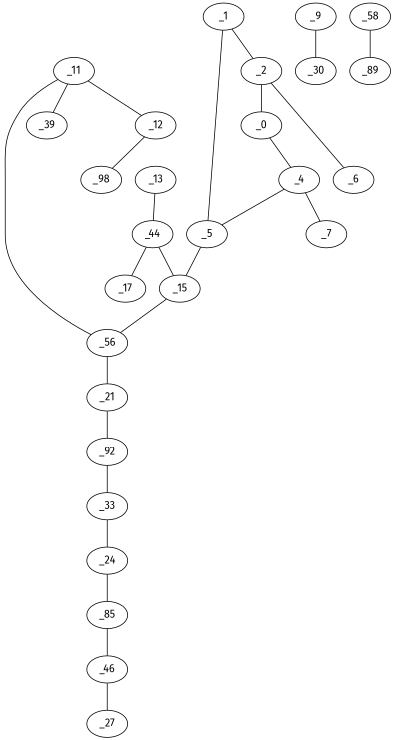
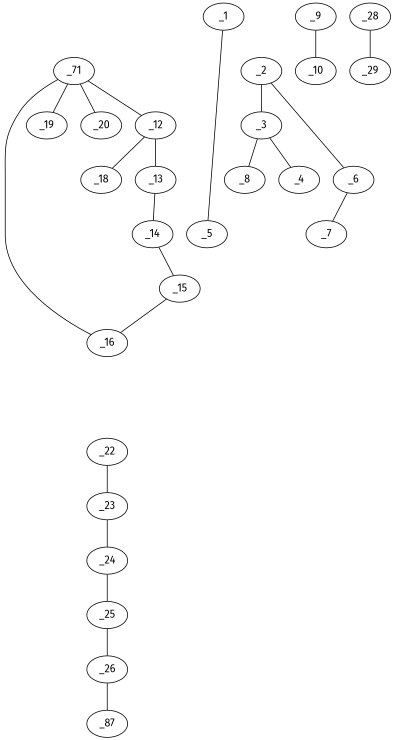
node "_58": label "_58" -> "_28"
edge "_1" -- "_2": removed
node "_11": label "_11" -> "_71"
node "_30": label "_30" -> "_10"
node "_89": label "_89" -> "_29"
node "_39": label "_39" -> "_19"
node "_20": added
node "_0": label "_0" -> "_3"
edge "_12" -- "_13": added
node "_98": label "_98" -> "_18"
node "_8": added
edge "_4" -- "_5": removed
edge "_4" -- "_7": now "_6" -- "_7"
node "_44": label "_44" -> "_14"
edge "_5" -- "_15": removed
node "_17": removed
node "_56": label "_56" -> "_16"
node "_21": removed
node "_92": label "_92" -> "_22"
node "_33": label "_33" -> "_23"
node "_85": label "_85" -> "_25"
node "_46": label "_46" -> "_26"
node "_27": label "_27" -> "_87"
